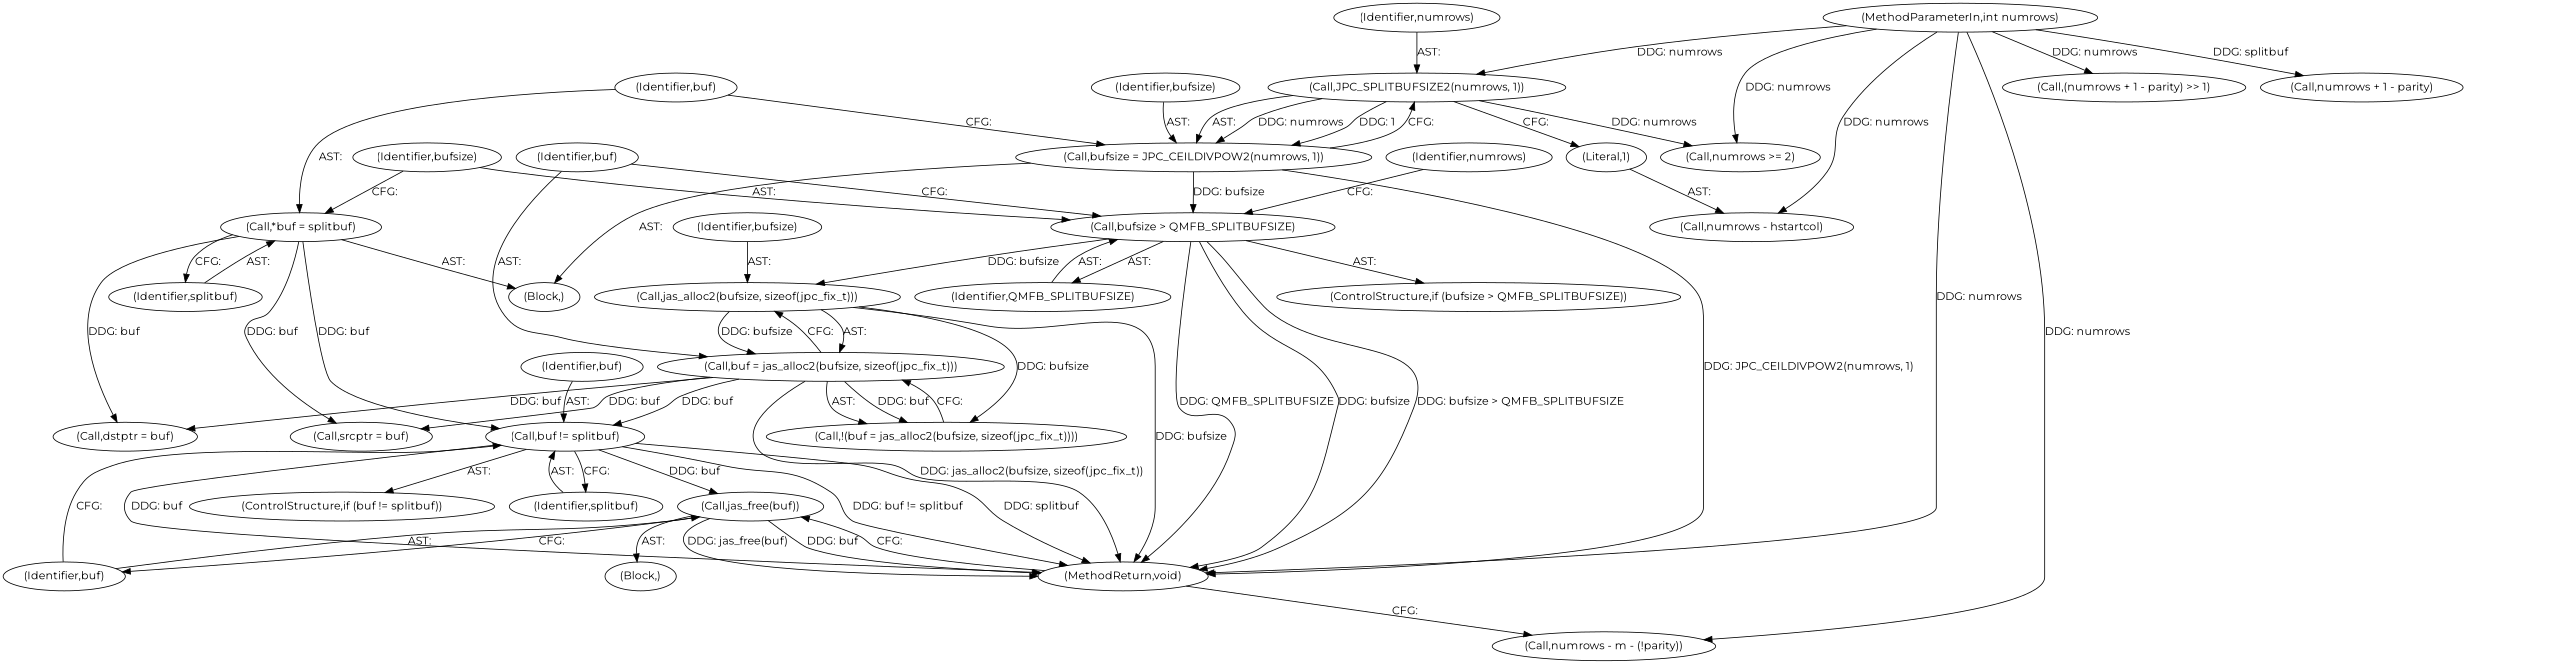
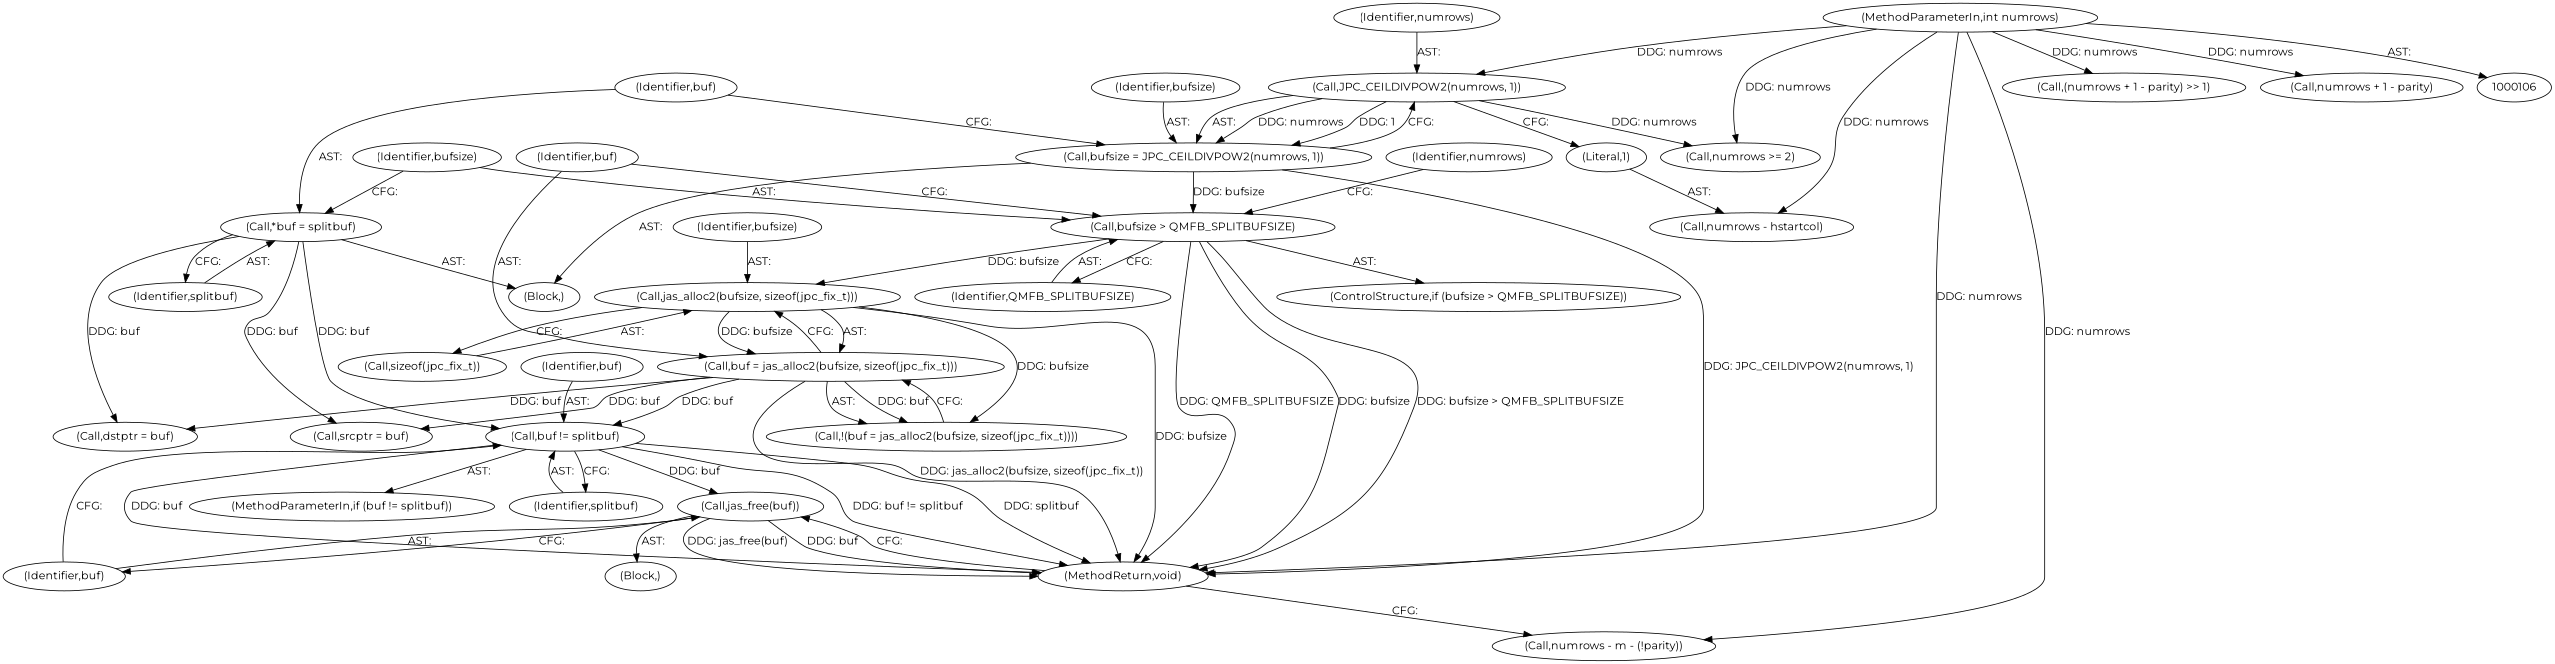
edge "(MethodParameterIn,int numrows)" -> "(Call,numrows + 1 - parity)": label "DDG: splitbuf" -> "DDG: numrows"
node "(Call,JPC_SPLITBUFSIZE2(numrows, 1))": label "(Call,JPC_SPLITBUFSIZE2(numrows, 1))" -> "(Call,JPC_CEILDIVPOW2(numrows, 1))"
node "1000106": added
edge "(Call,bufsize > QMFB_SPLITBUFSIZE)" -> "(Identifier,QMFB_SPLITBUFSIZE)": label "AST: " -> "CFG: "
node "(Call,sizeof(jpc_fix_t))": added
node "(ControlStructure,if (buf != splitbuf))": label "(ControlStructure,if (buf != splitbuf))" -> "(MethodParameterIn,if (buf != splitbuf))"
